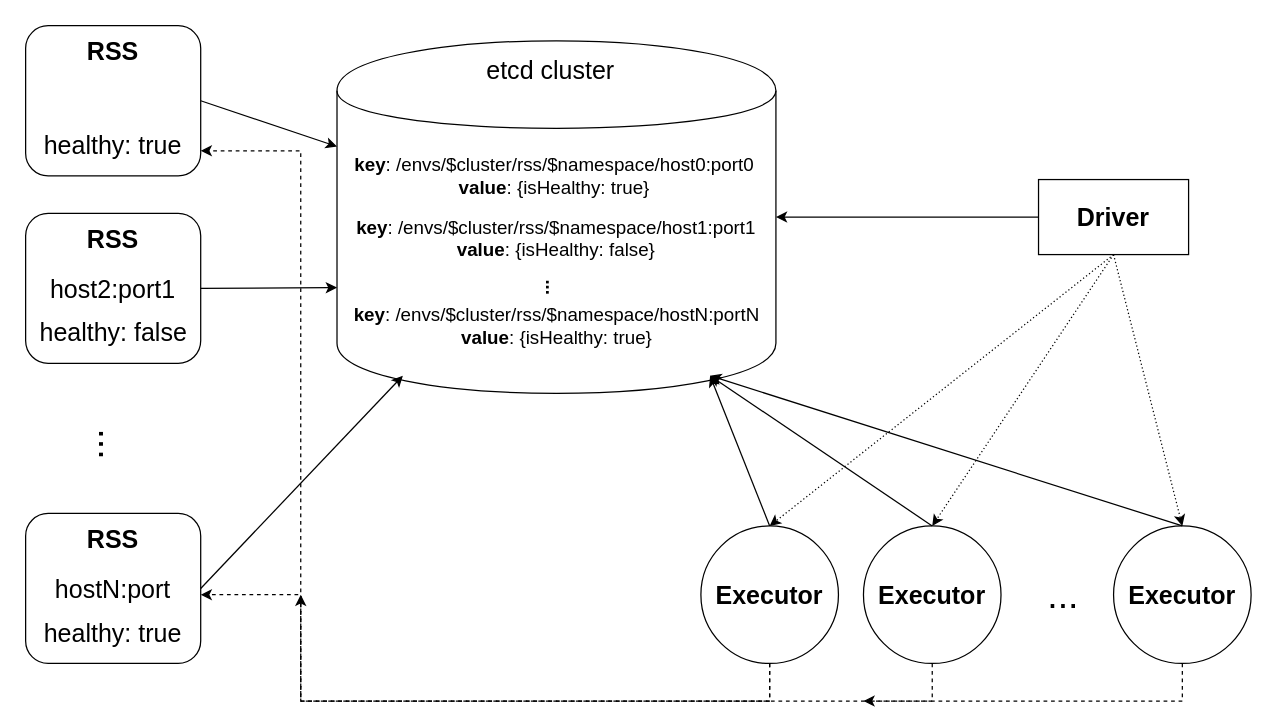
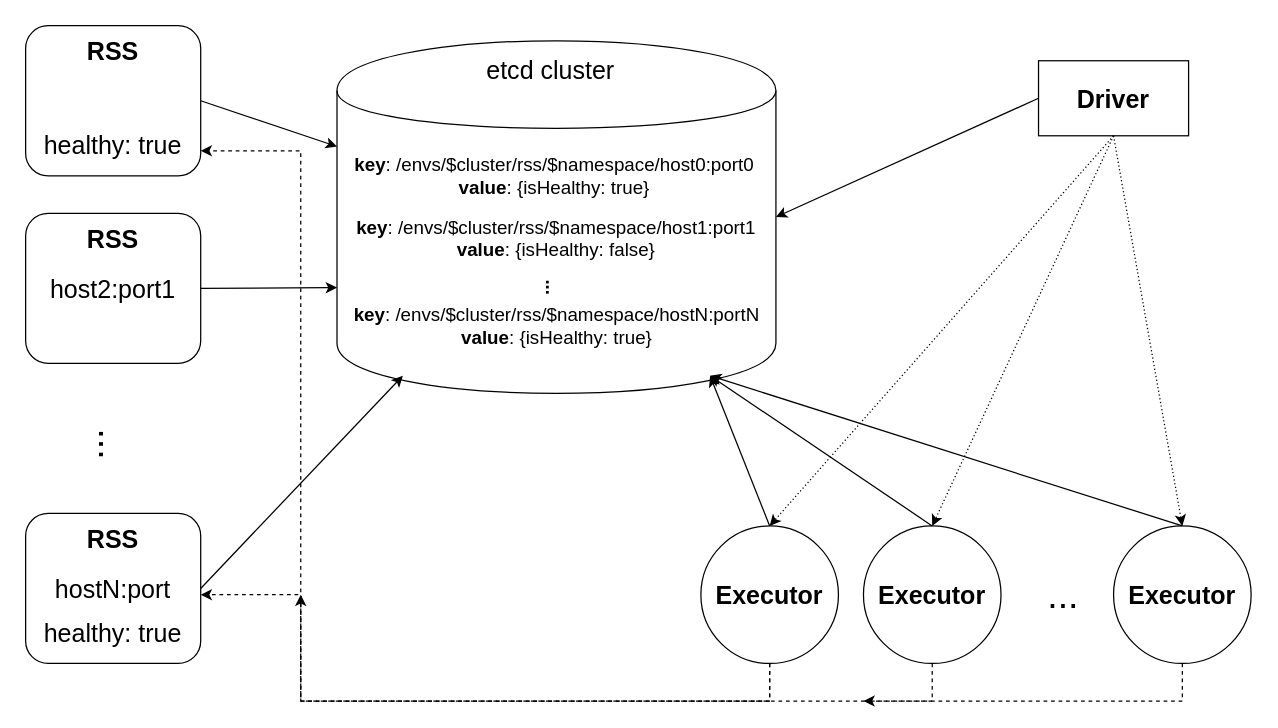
node "Driver": moved (1113, 217) -> (1113, 98)
node "healthy: false": removed
